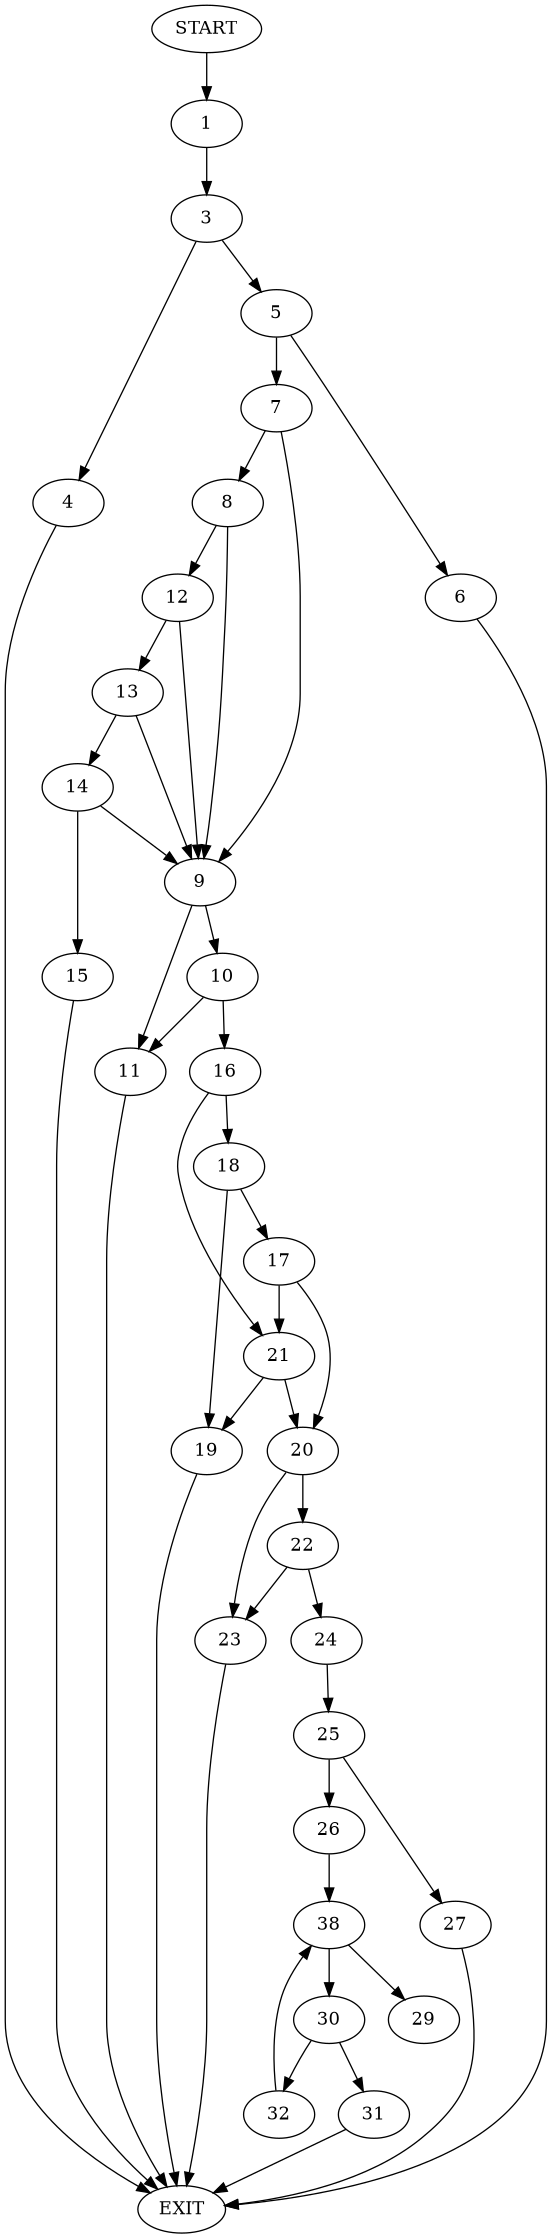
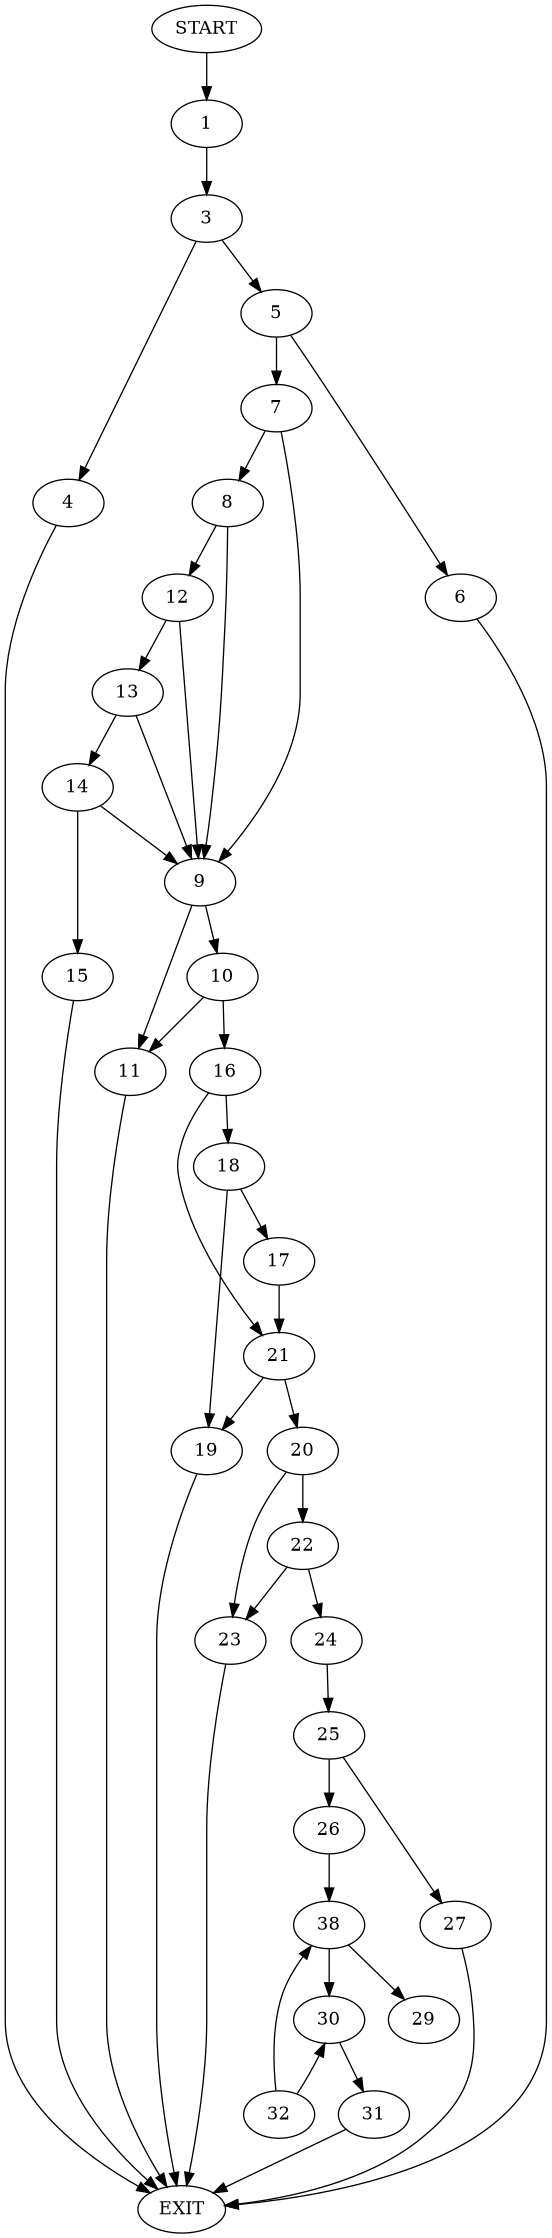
edge "17" -> "20": removed
edge "30" -> "32": reversed
